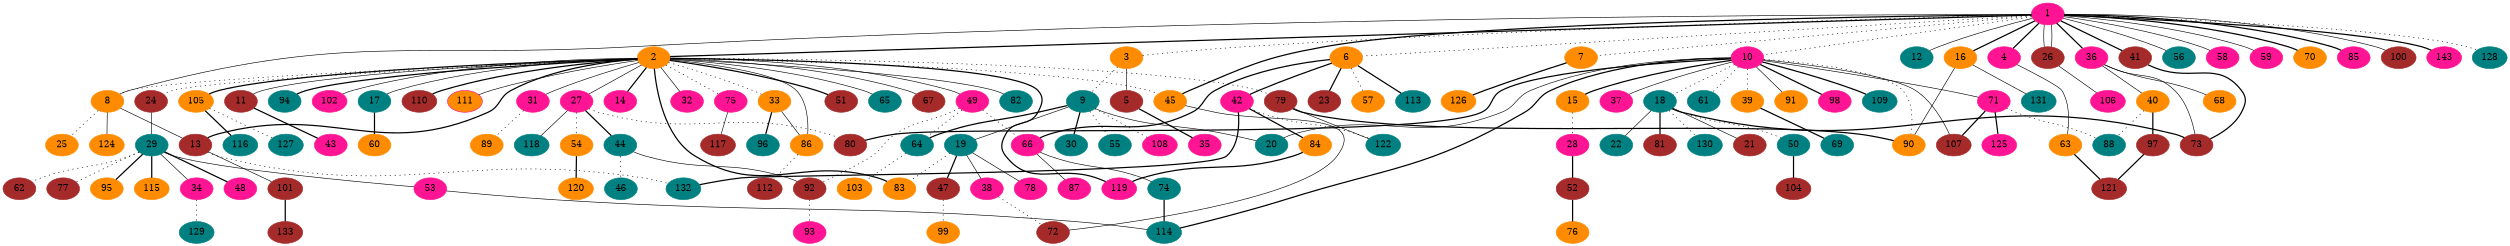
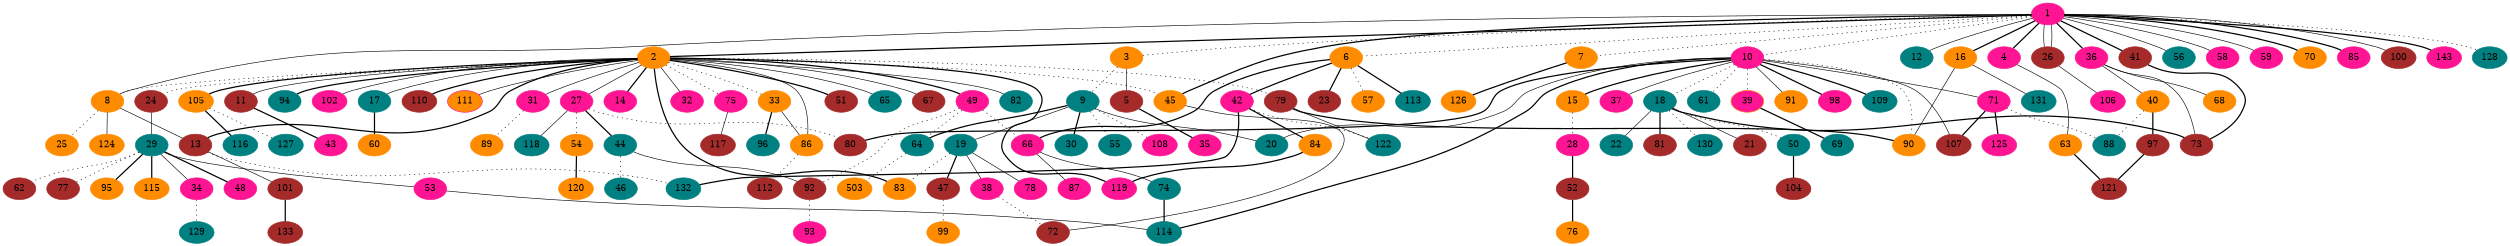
edge "2" -- "49": style solid -> bold
node "39": fillcolor darkorange -> deeppink
node "103": label "103" -> "503"
